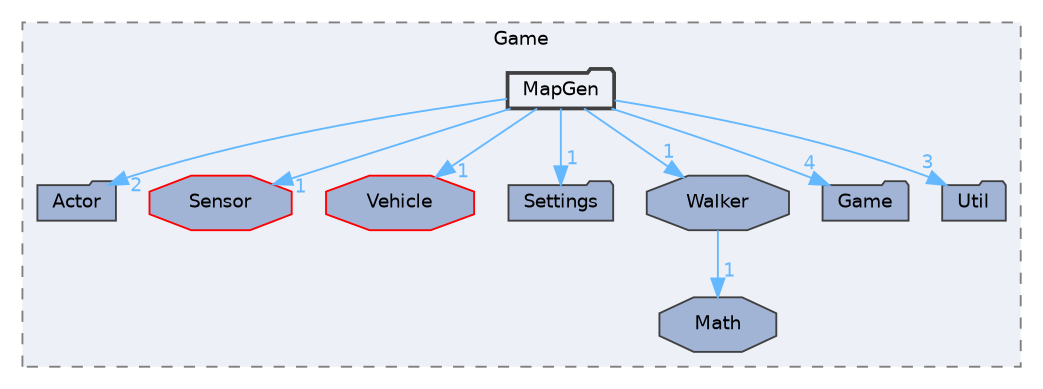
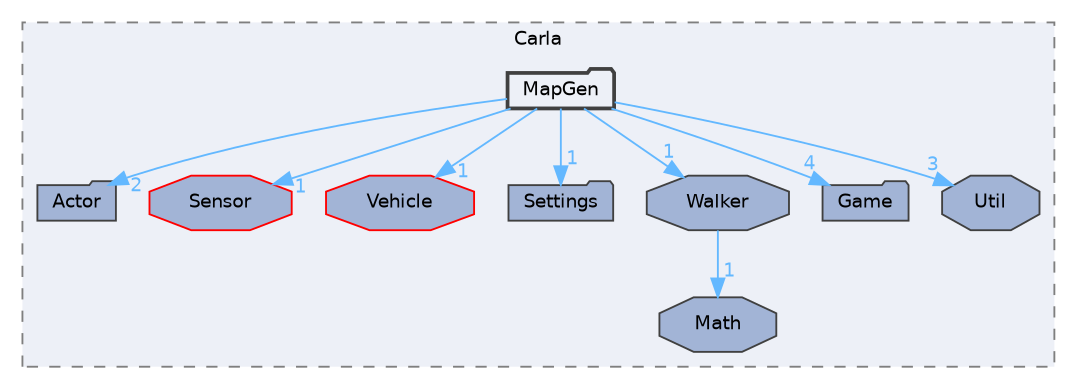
cluster "Game": label "Game" -> "Carla"
node "Util": shape folder -> octagon
